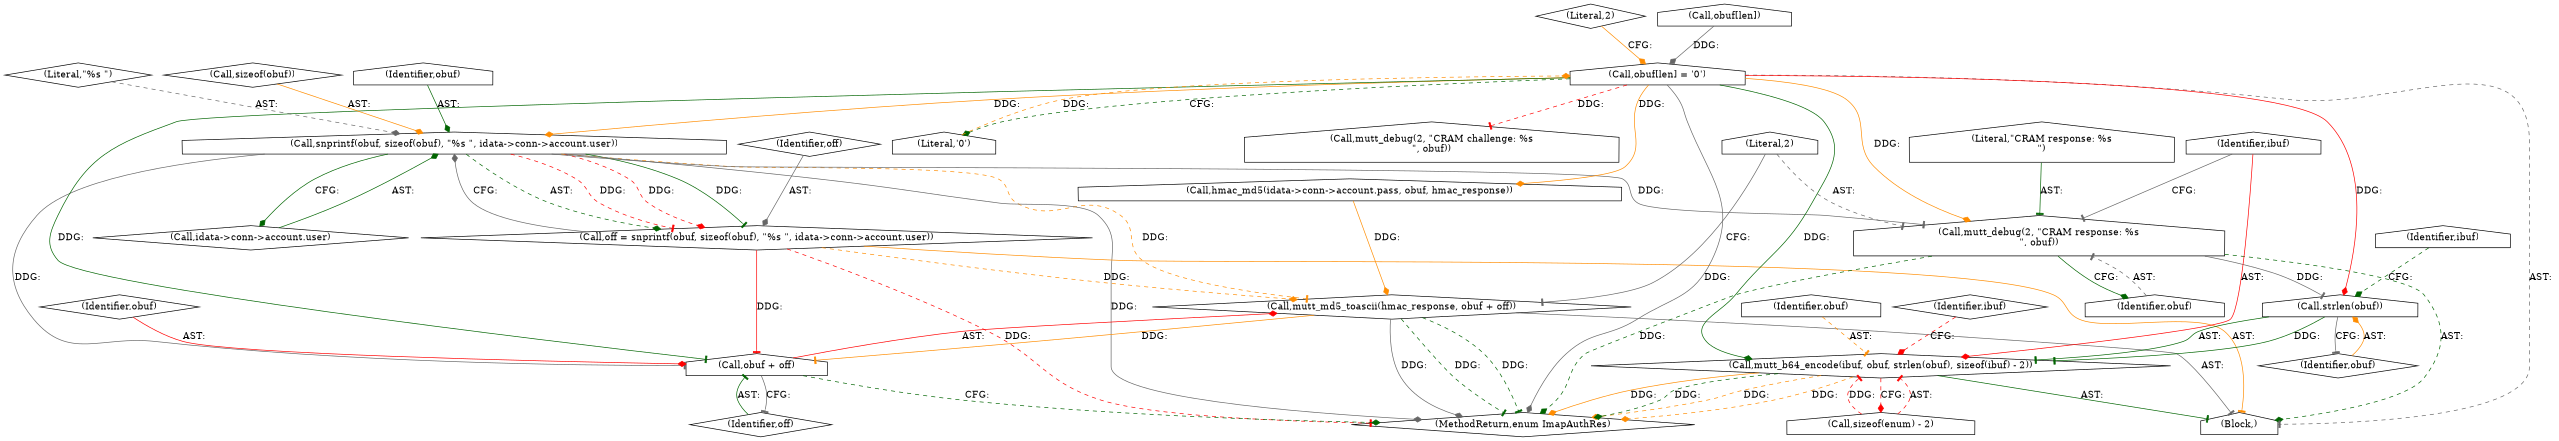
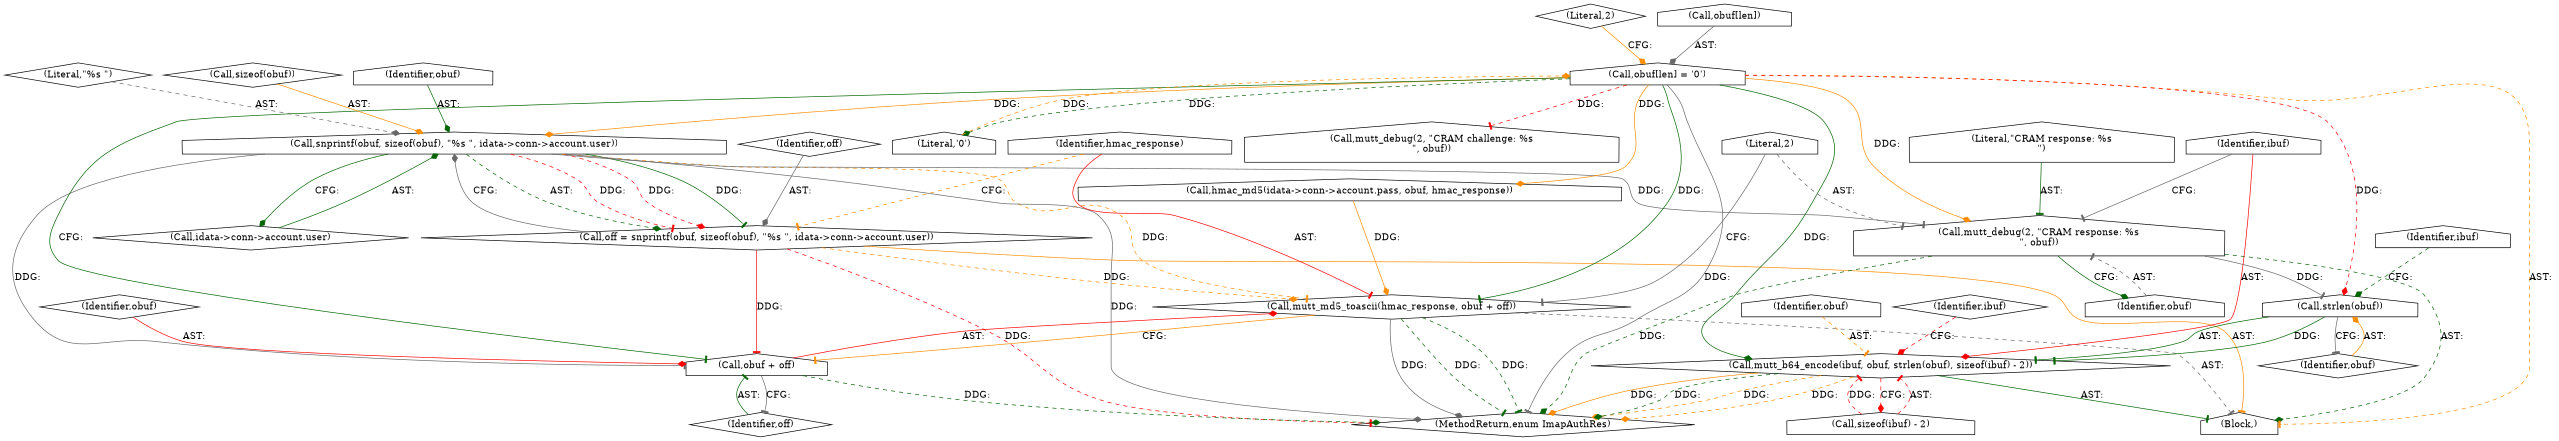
edge "(Call,obuf[len])" -> "(Call,obuf[len] = '0')": label "DDG: " -> "AST: "
edge "(Call,obuf[len] = '0')" -> "(Block,)": color gray40 -> darkorange
edge "(Call,obuf[len] = '0')" -> "(Call,strlen(obuf))": style solid -> dashed
edge "(Call,obuf[len] = '0')" -> "(Literal,'0')": label "CFG: " -> "DDG: "
node "(Identifier,hmac_response)": added
edge "(Call,obuf[len] = '0')" -> "(Call,mutt_md5_toascii(hmac_response, obuf + off))": added, label "DDG:"
edge "(Call,obuf[len] = '0')" -> "(Call,obuf + off)": label "DDG: " -> "CFG: "
edge "(Call,obuf[len] = '0')" -> "(MethodReturn,enum ImapAuthRes)": arrowhead diamond -> tee
edge "(Call,mutt_md5_toascii(hmac_response, obuf + off))" -> "(Block,)": style solid -> dashed
edge "(Call,mutt_md5_toascii(hmac_response, obuf + off))" -> "(Call,obuf + off)": label "DDG: " -> "CFG: "
edge "(Call,obuf + off)" -> "(MethodReturn,enum ImapAuthRes)": label "CFG: " -> "DDG: "
node "(Call,sizeof(enum) - 2)": label "(Call,sizeof(enum) - 2)" -> "(Call,sizeof(ibuf) - 2)"
